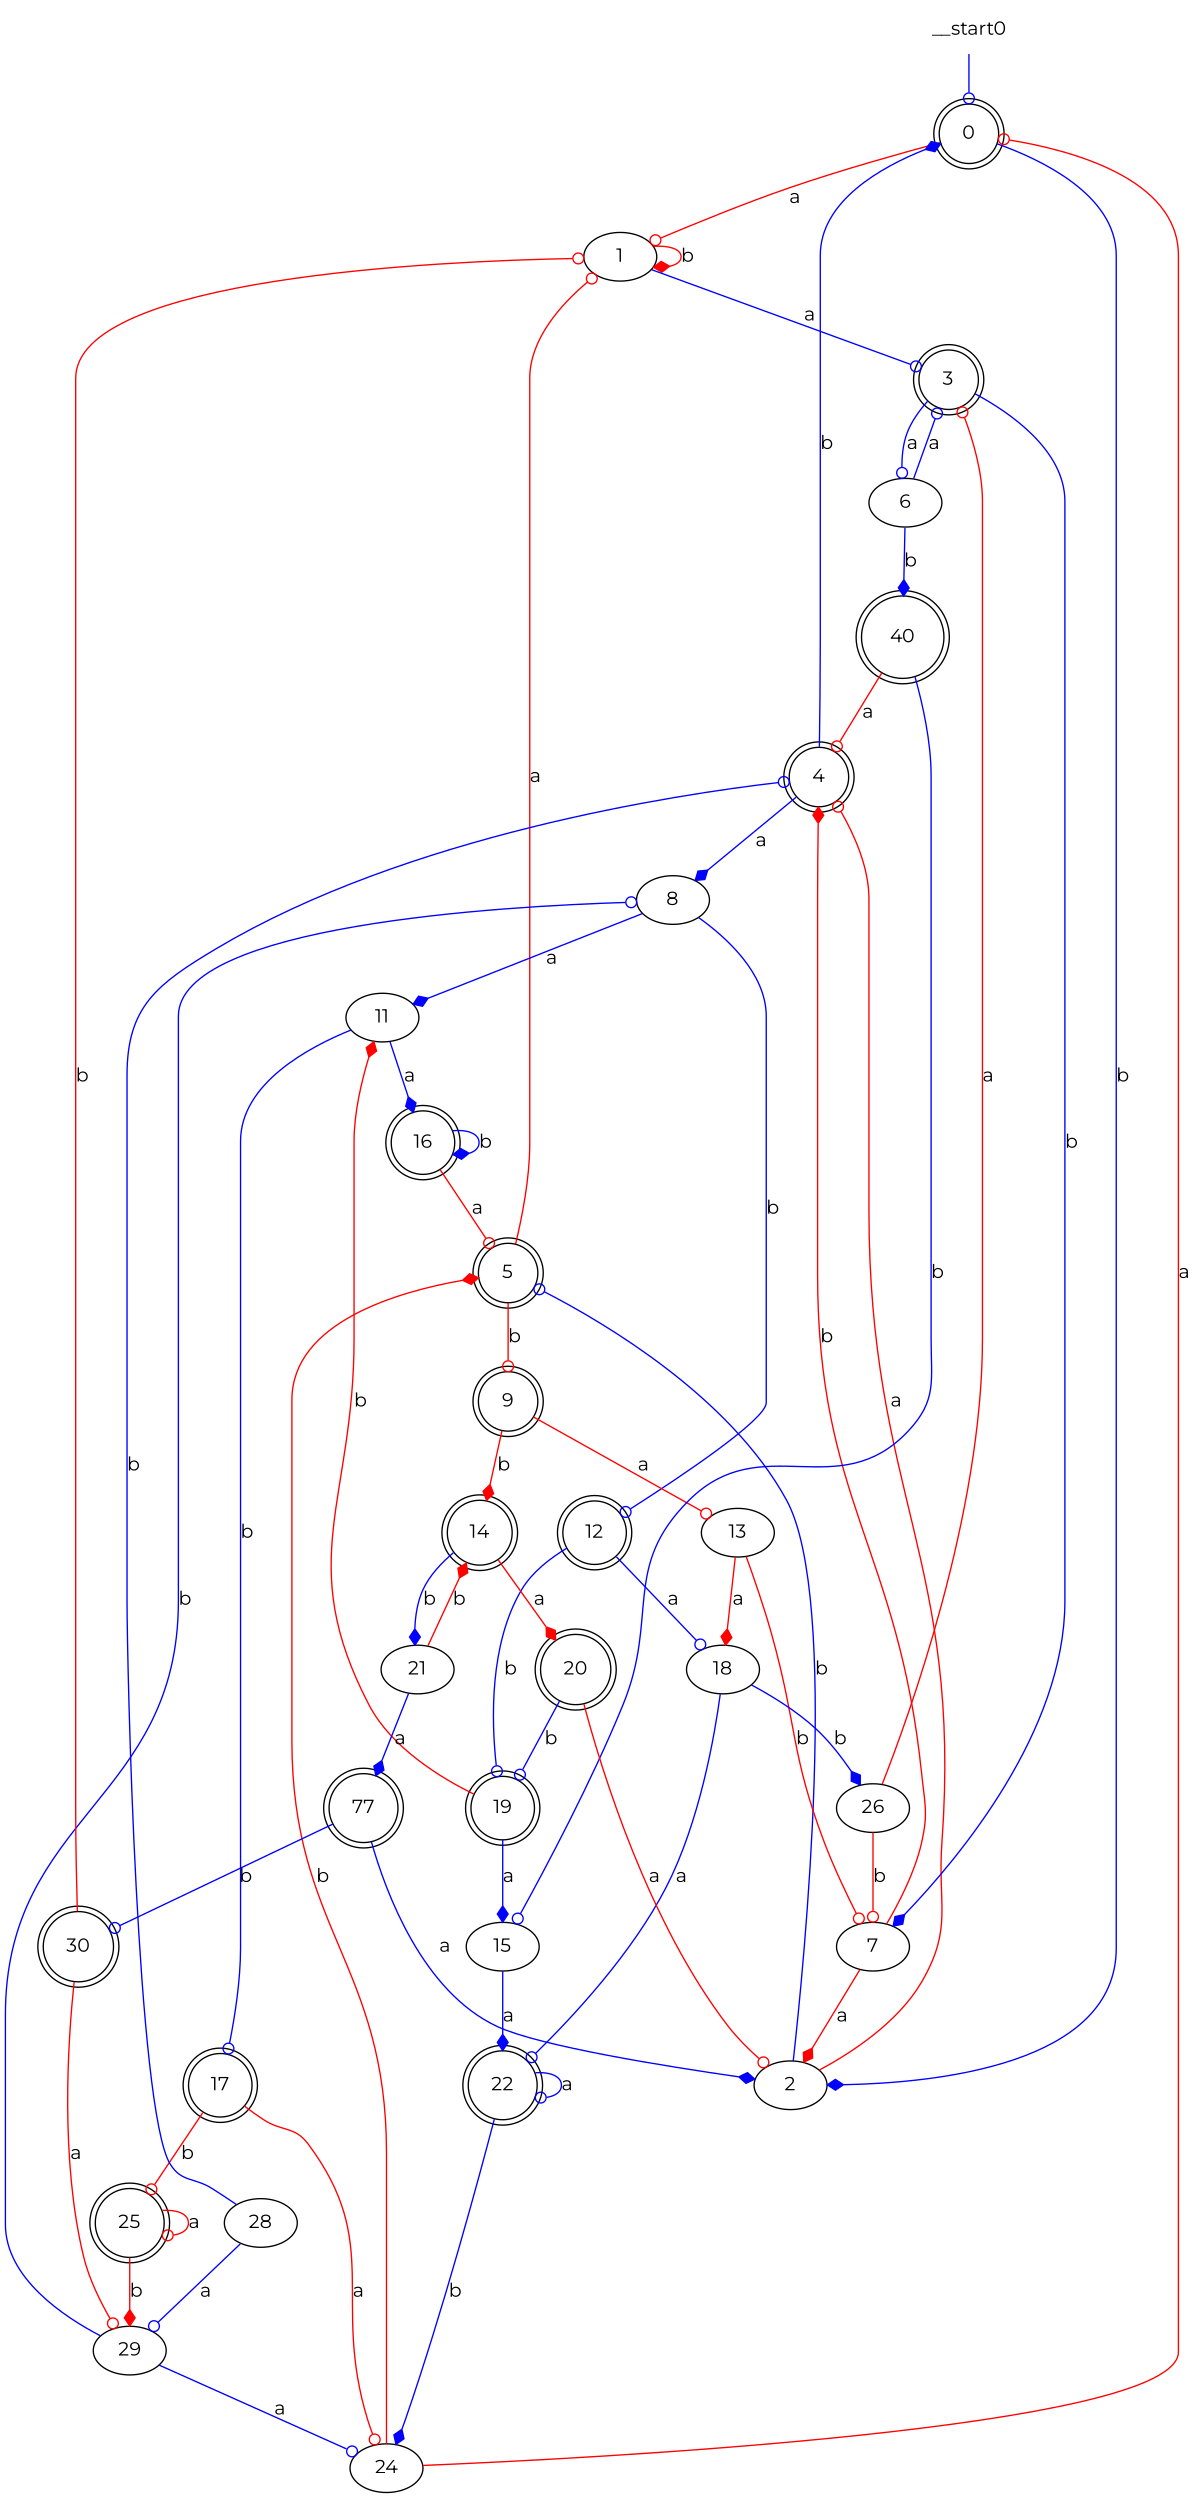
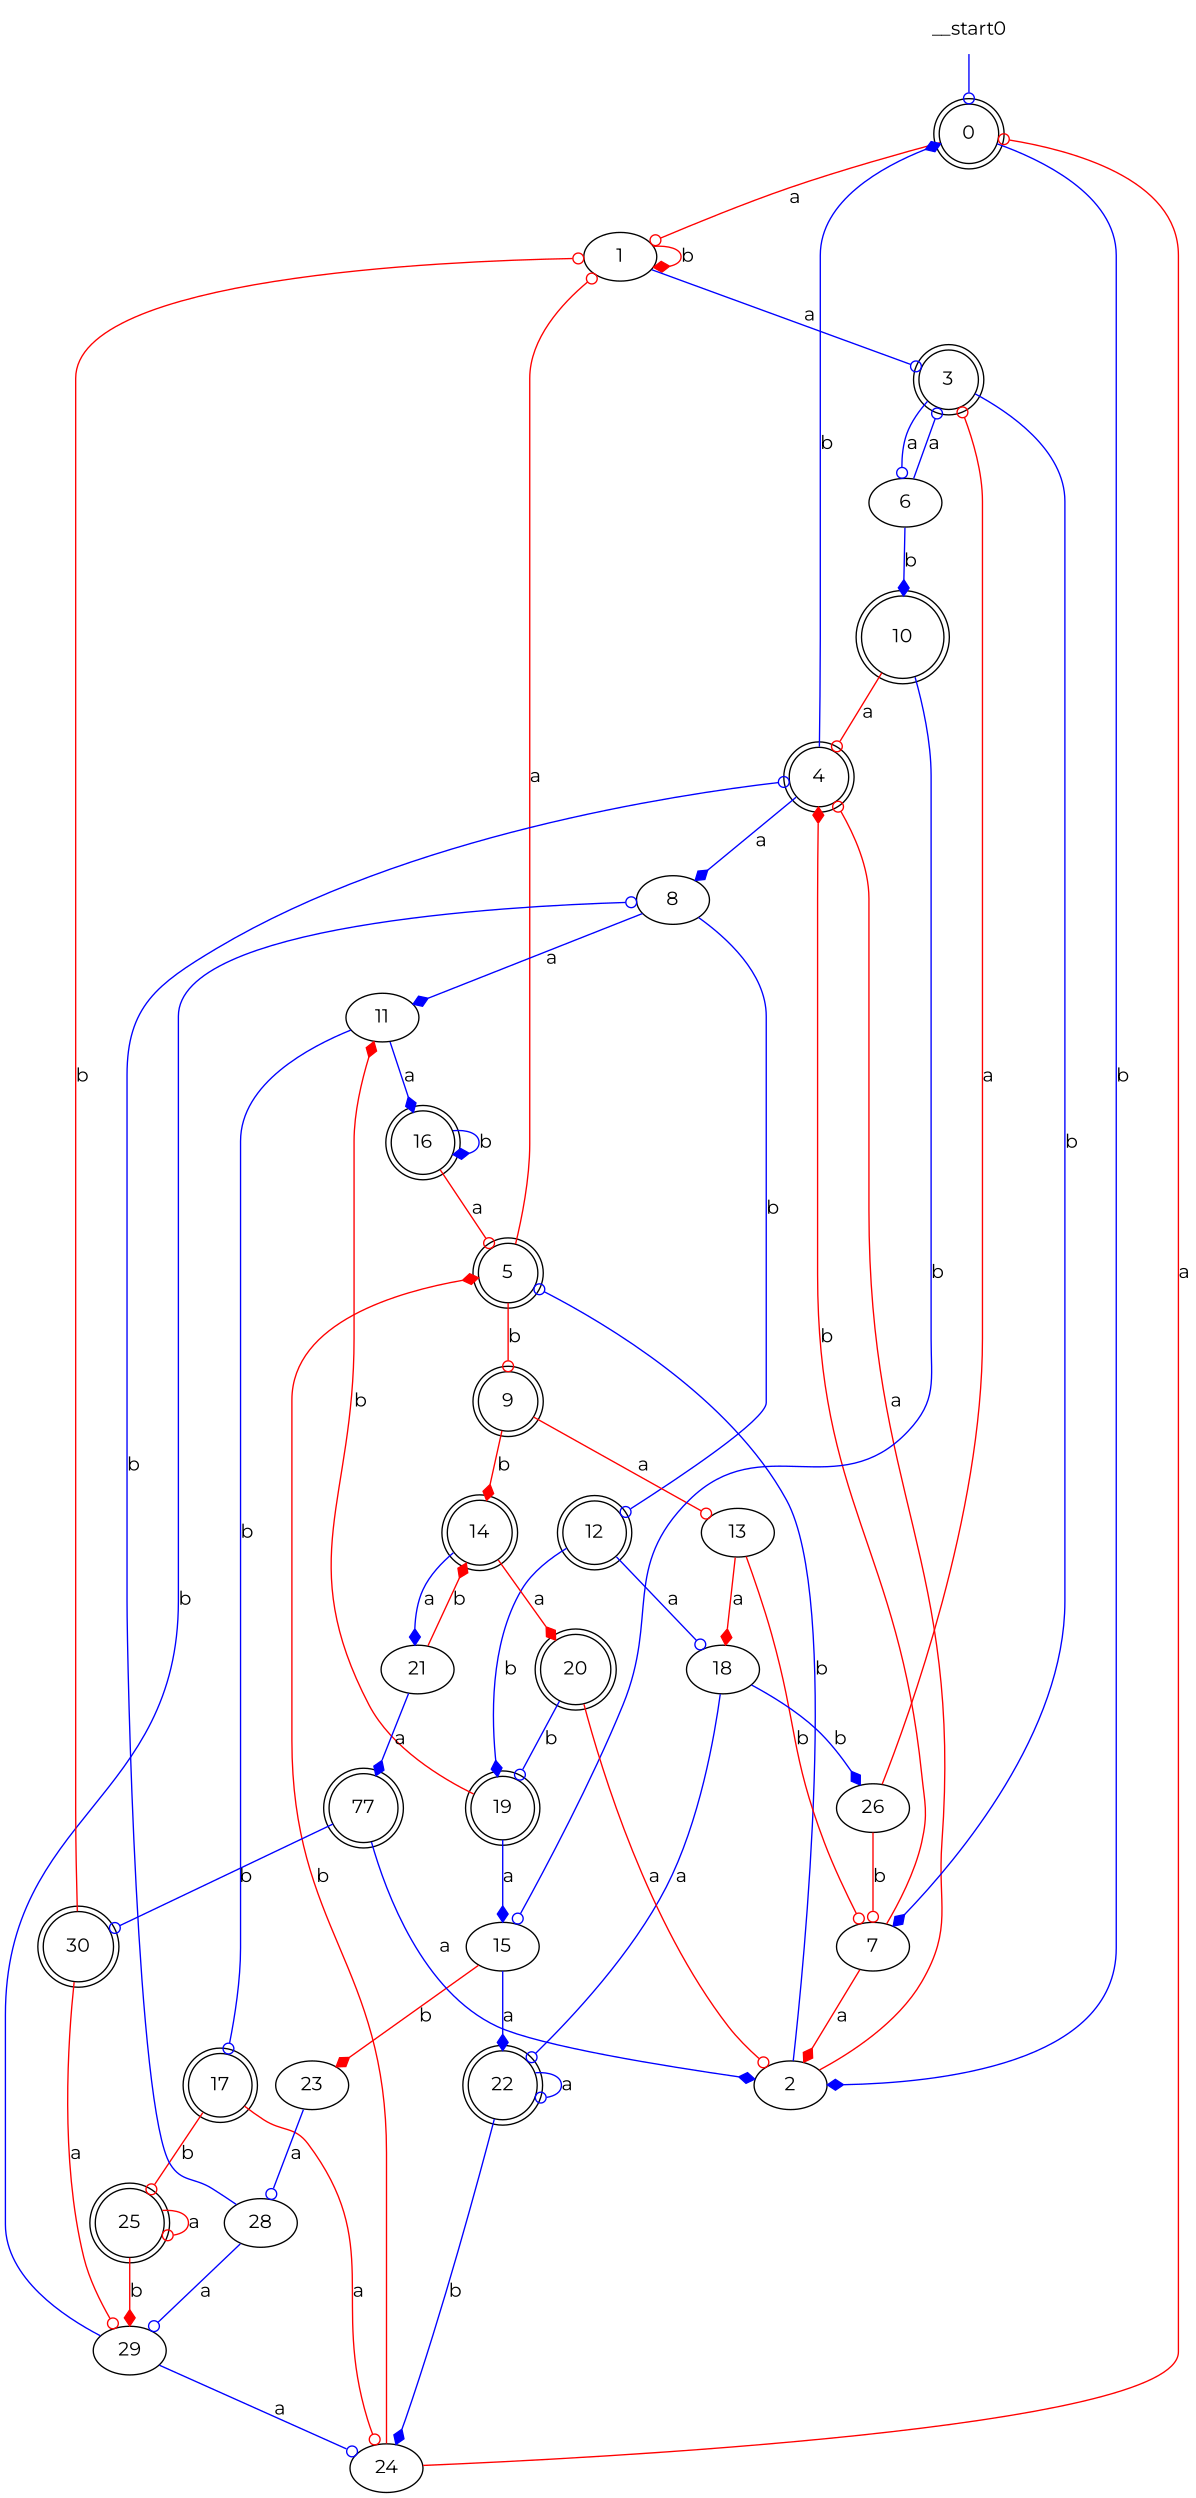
node "40": label "40" -> "10"
edge "14" -> "21": label "b" -> "a"
edge "12" -> "19": arrowhead odot -> diamond
node "23": added
